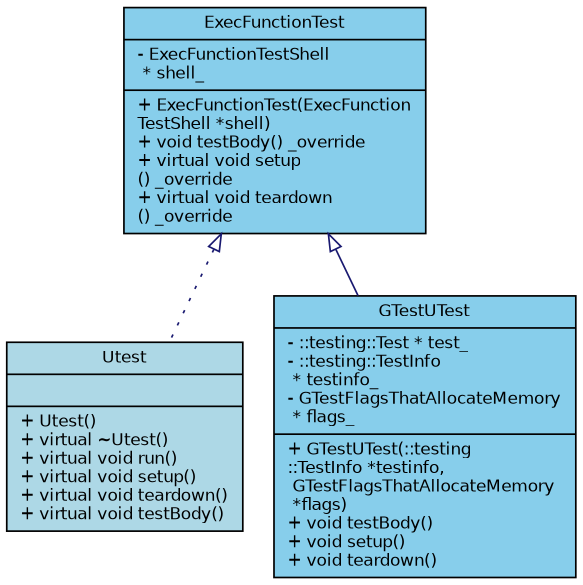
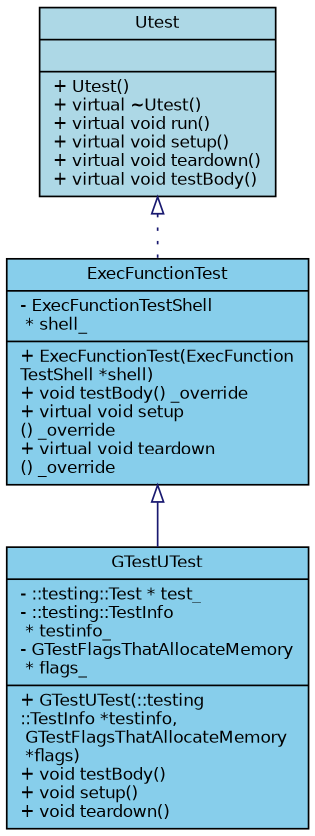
edge "Utest" -> "ExecFunctionTest": reversed
